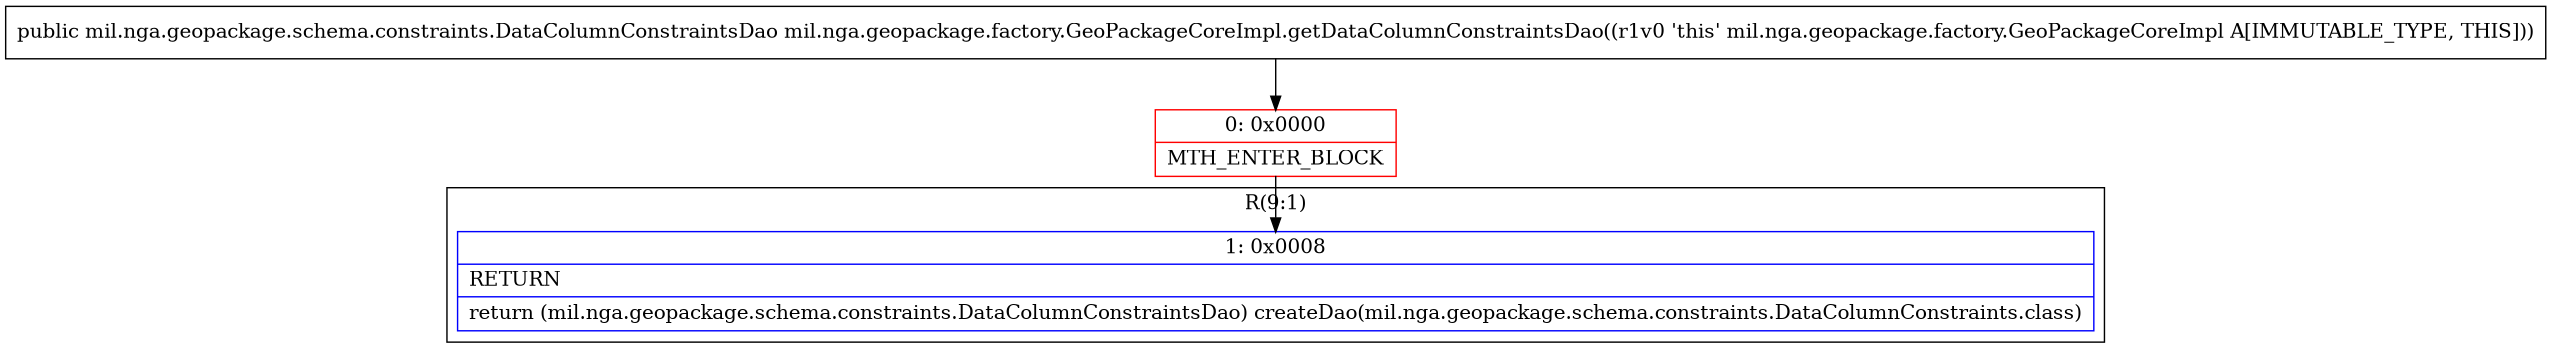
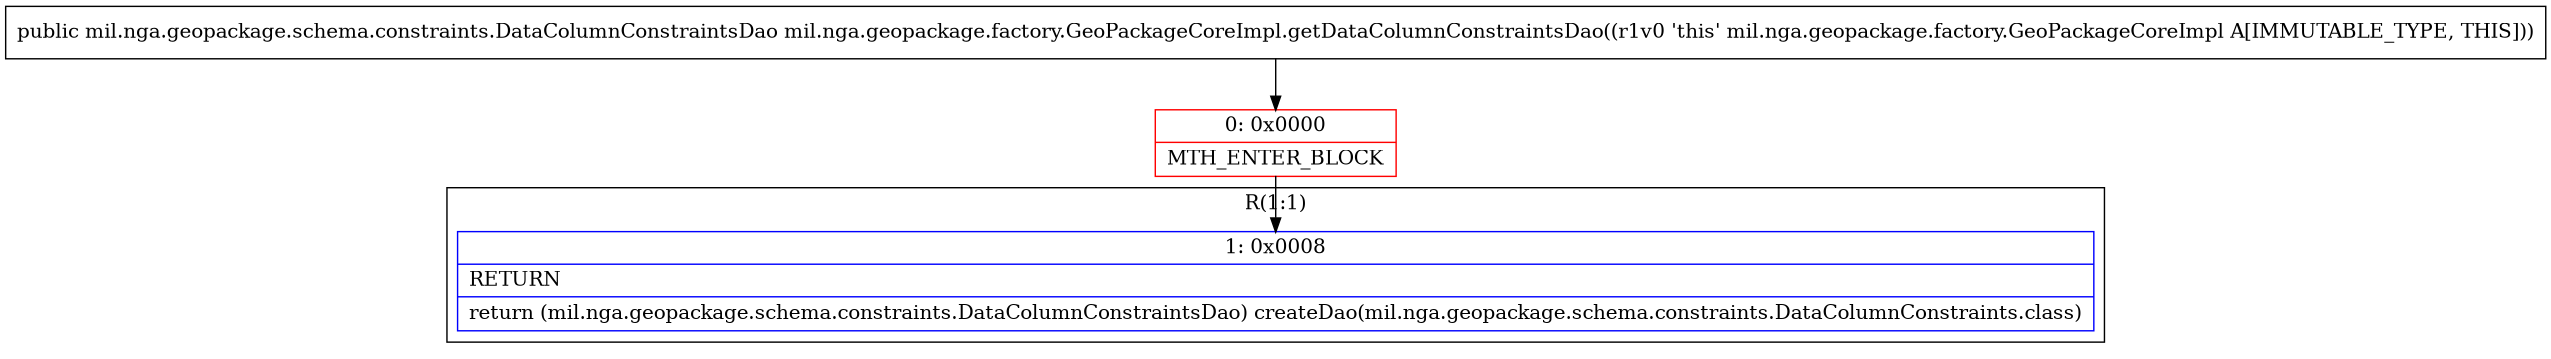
cluster "R(9:1)": label "R(9:1)" -> "R(1:1)"
